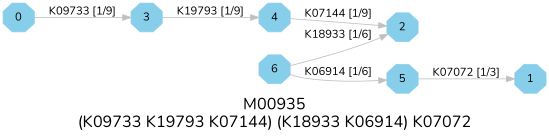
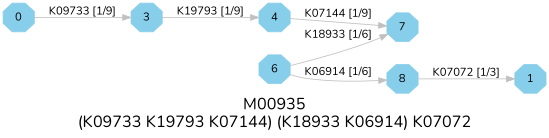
node "2": label "2" -> "7"
node "5": label "5" -> "8"
